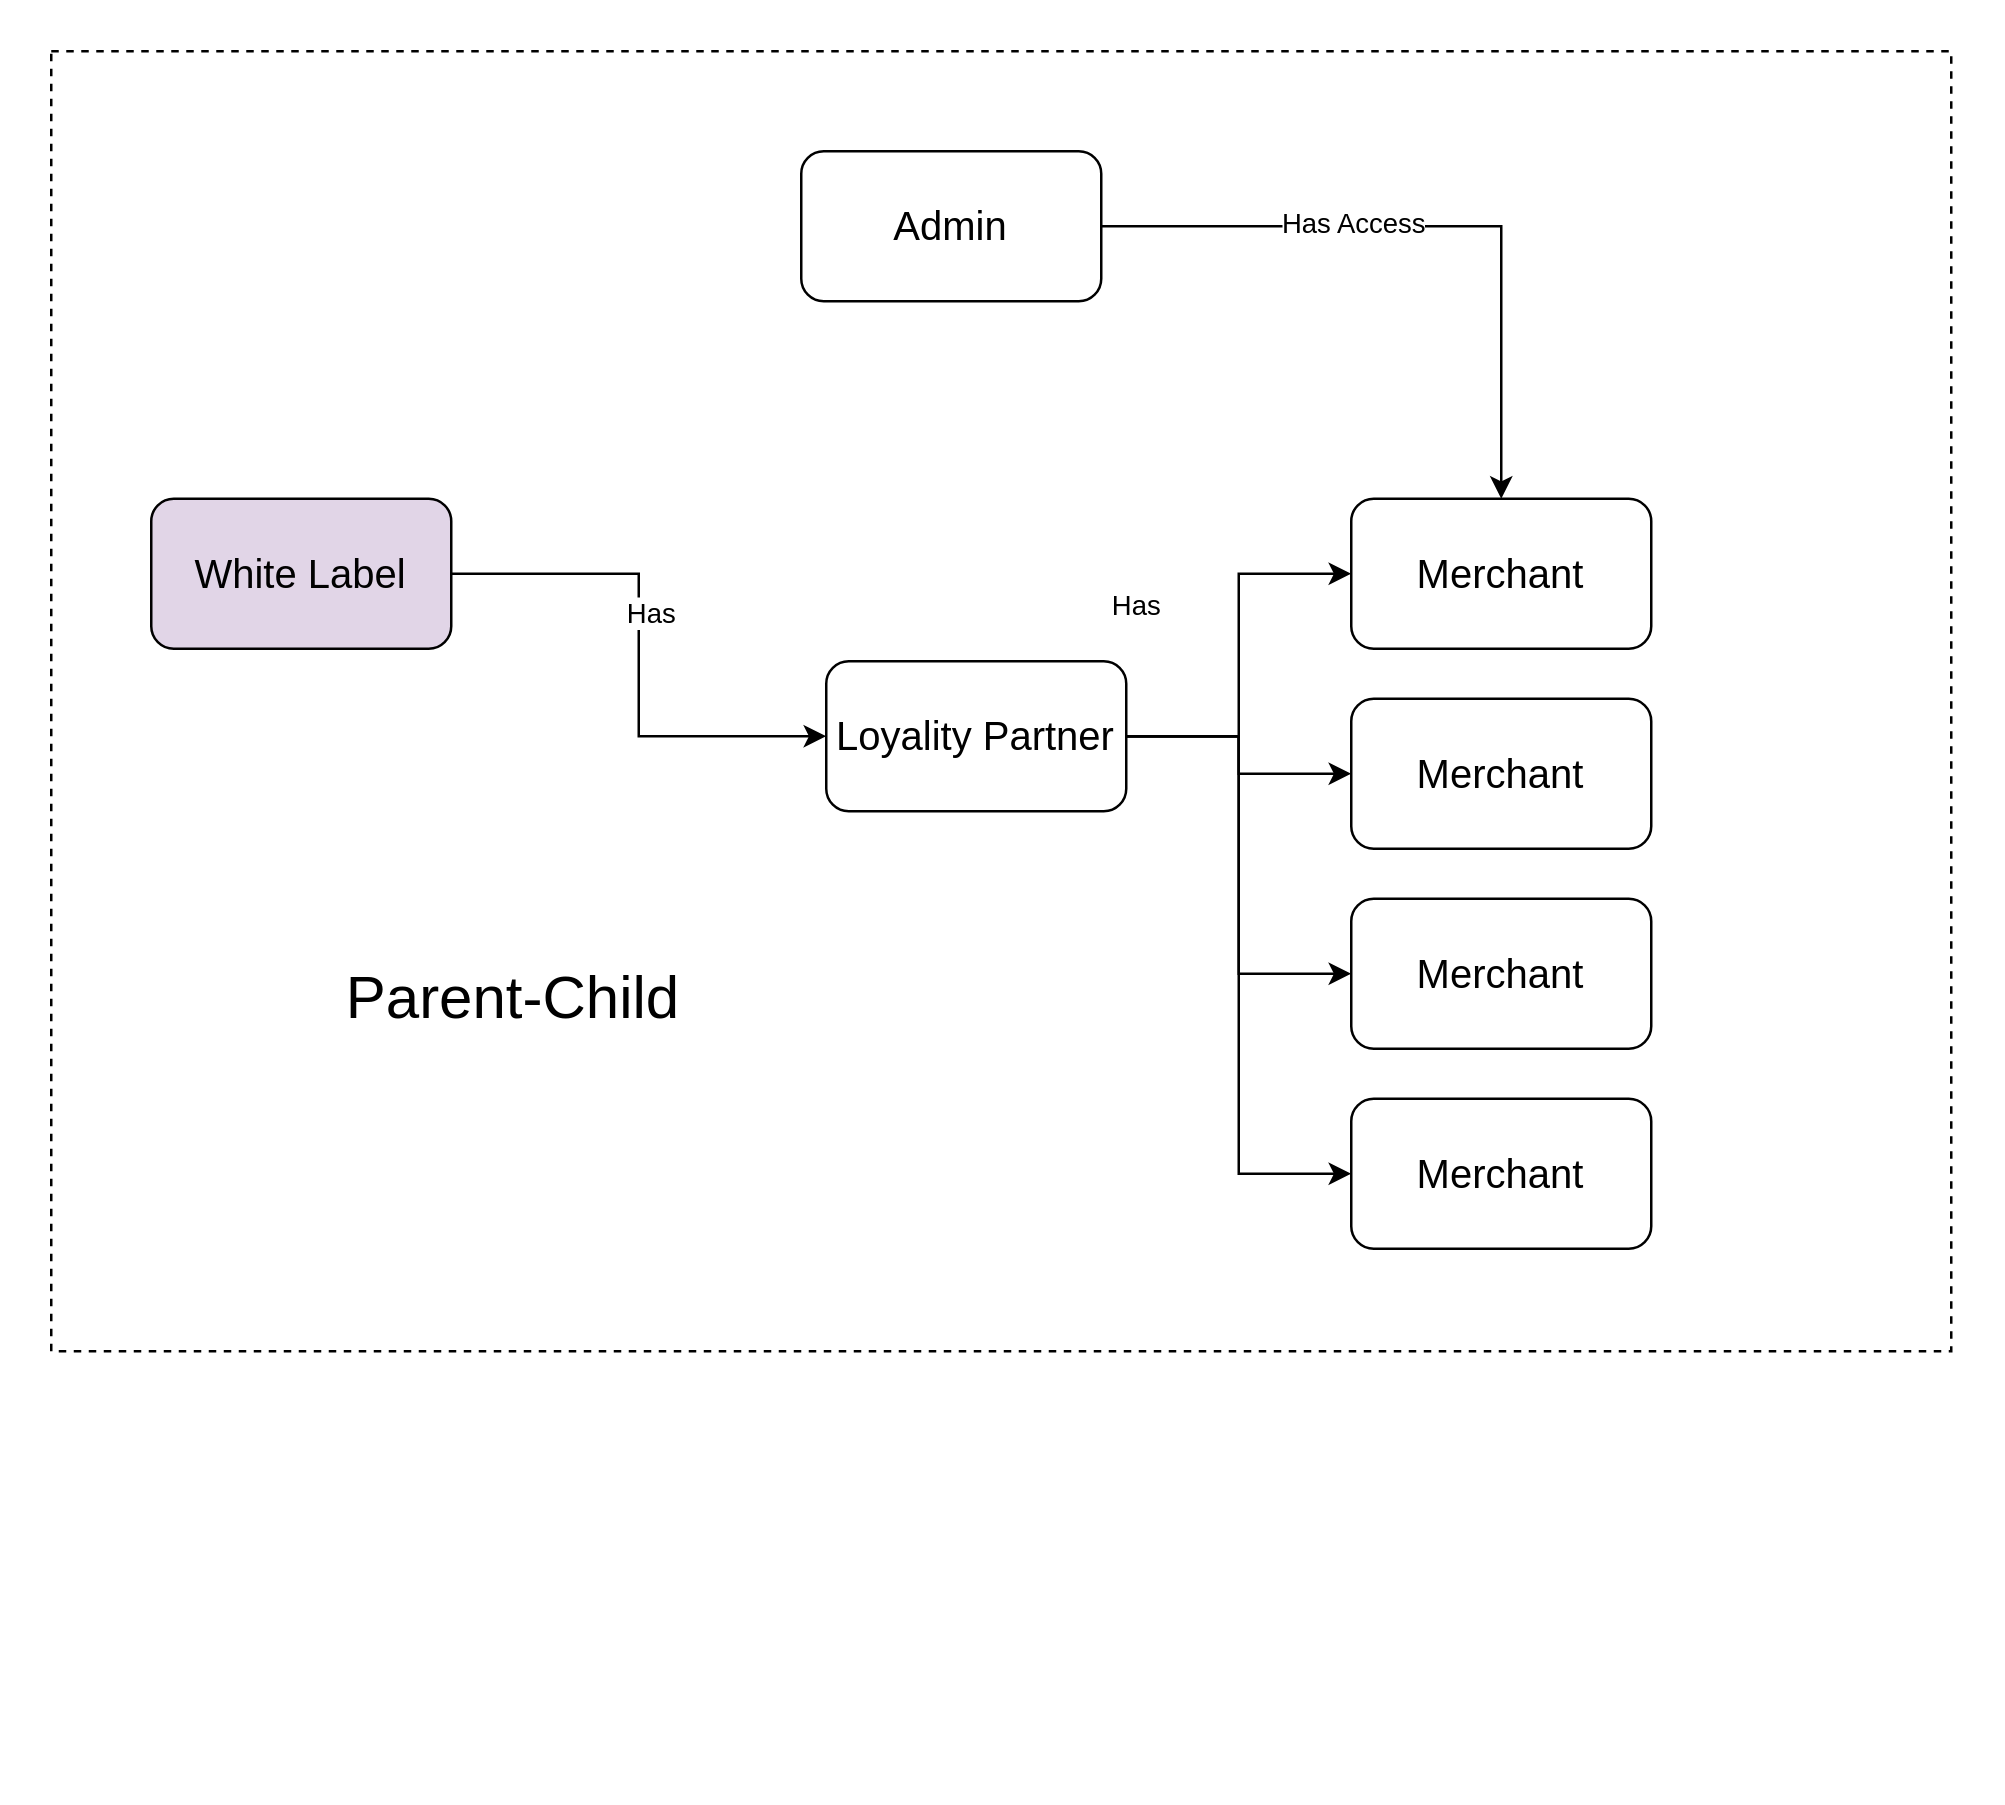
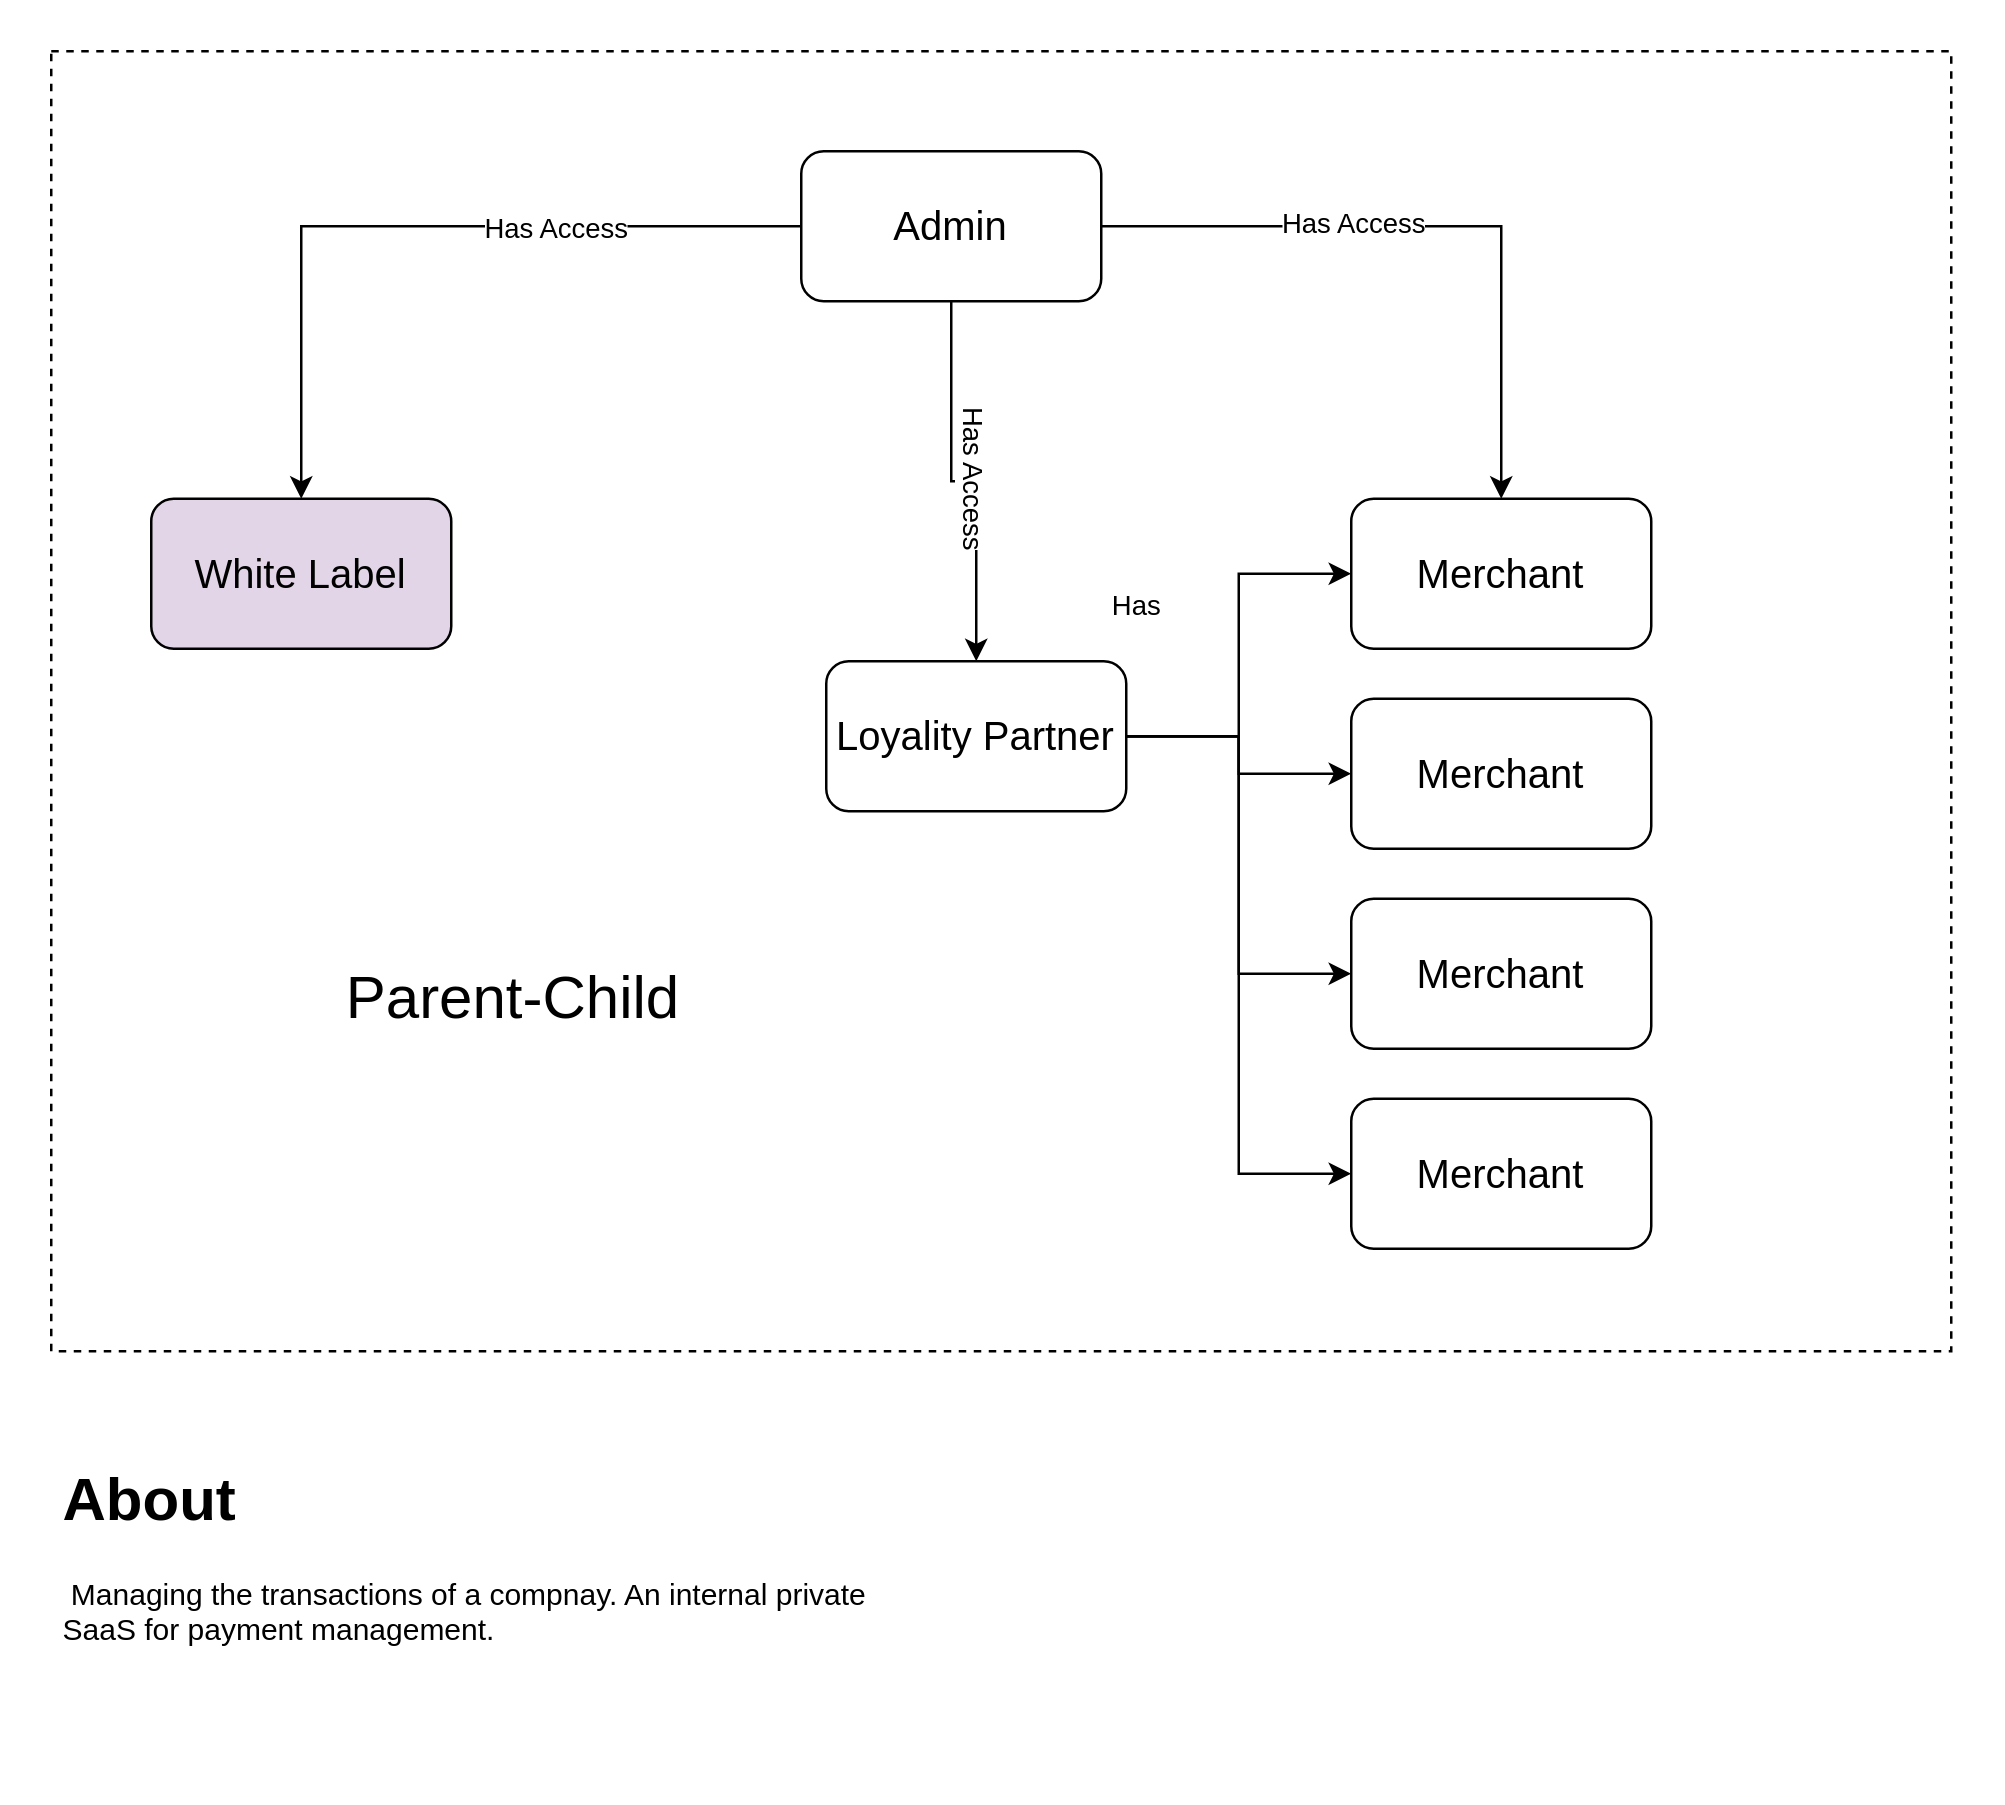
edge "Admin" -> "White Label": added, label "Has Access"
edge "Admin" -> "Loyality Partner": added, label "Has Access"
edge "White Label" -> "Loyality Partner": removed, label "Has"
node "About Managing the transactions of a compnay. An internal private SaaS for payment management.": added
